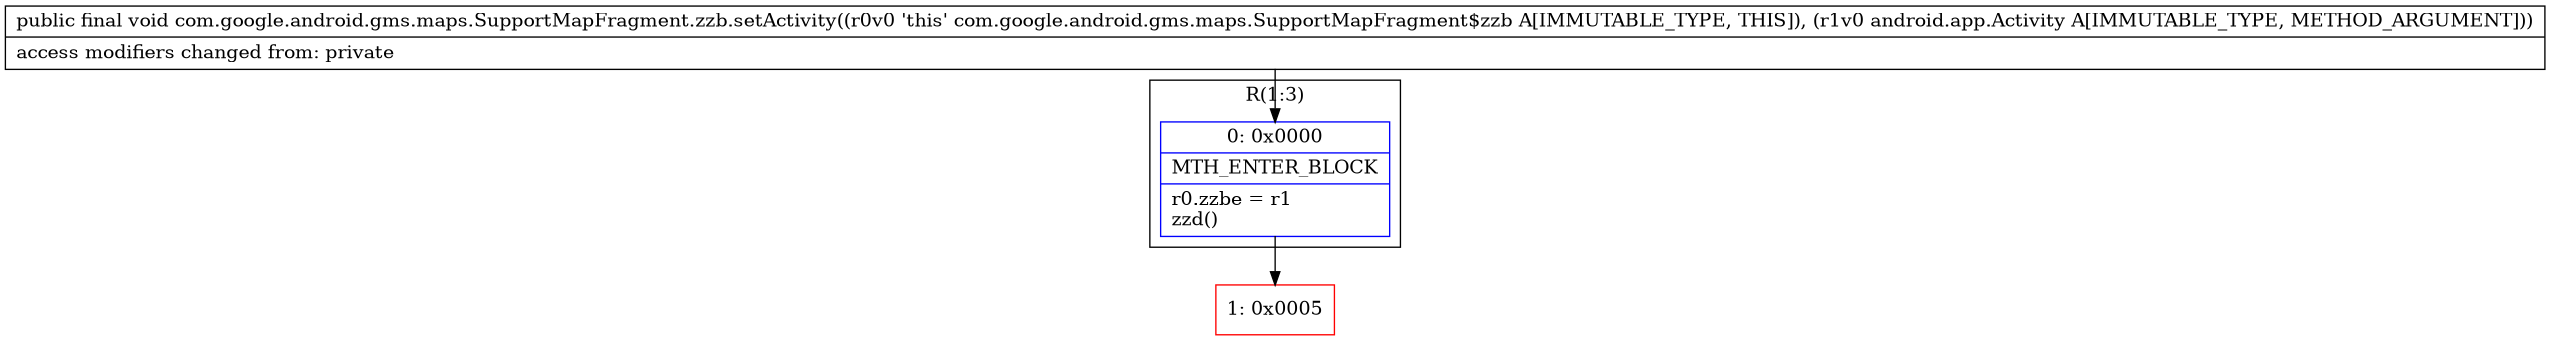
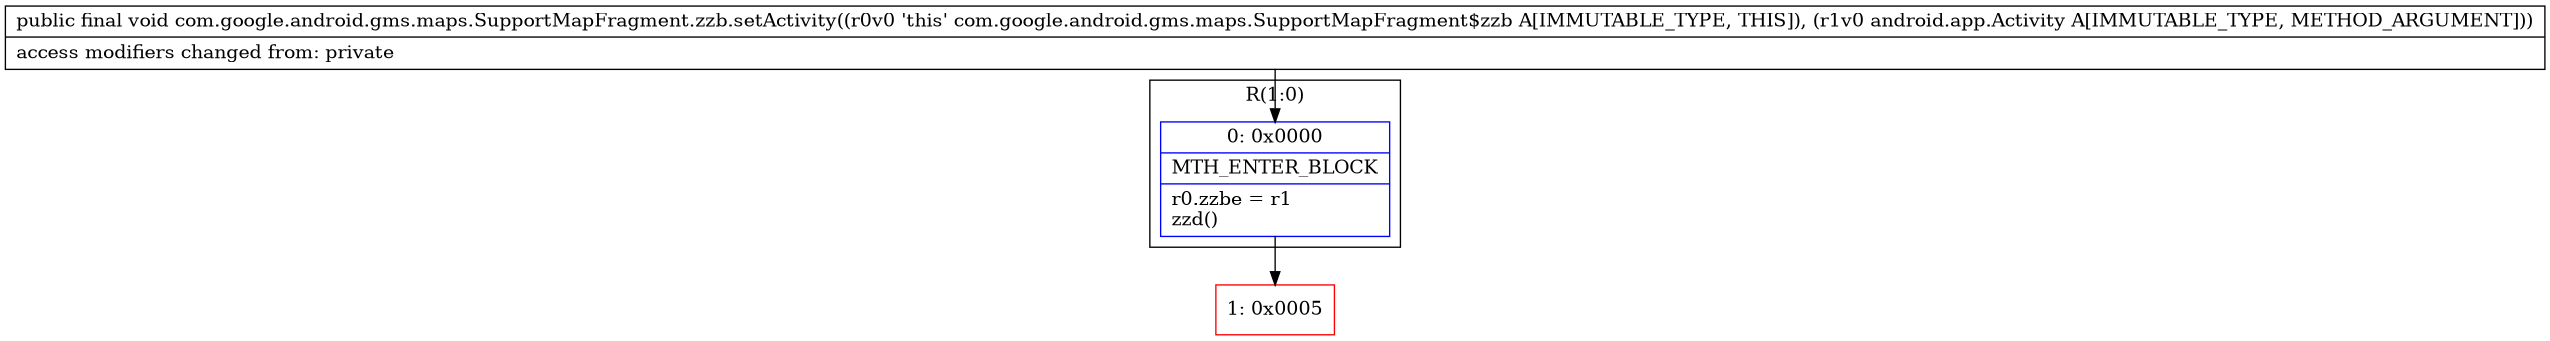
cluster "R(1:3)": label "R(1:3)" -> "R(1:0)"
